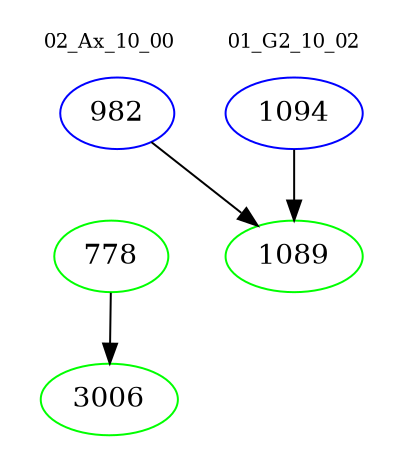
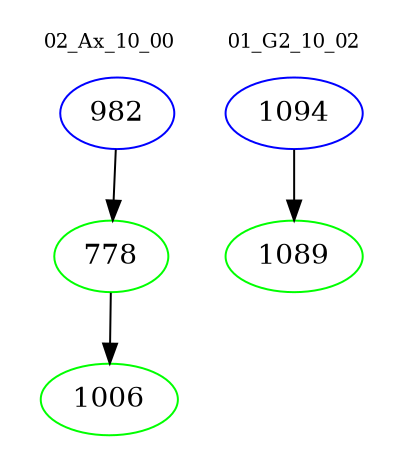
edge "982" -> "1089": now "982" -> "778"
node "3006": label "3006" -> "1006"
